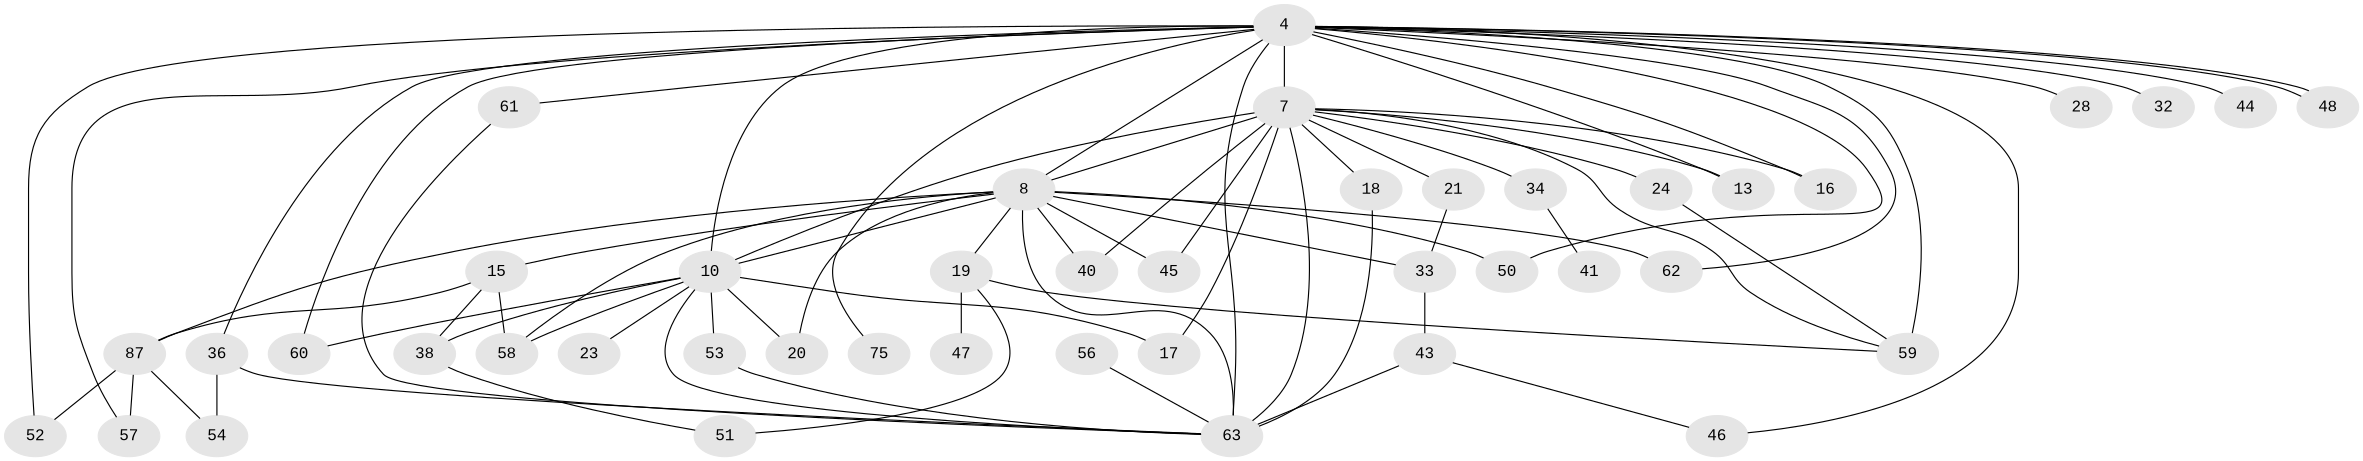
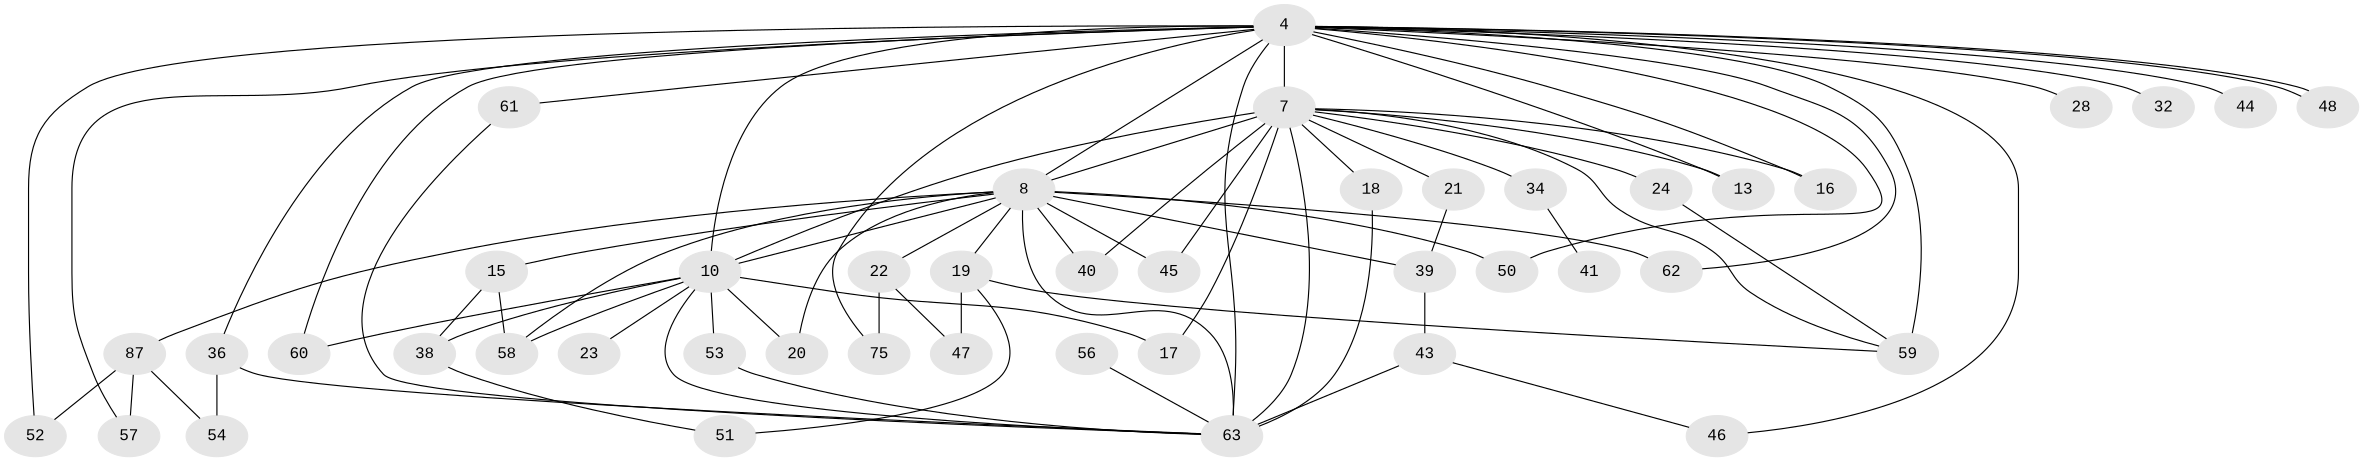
node "22": added
node "33": label "33" -> "39"
edge "15" -- "87": removed
